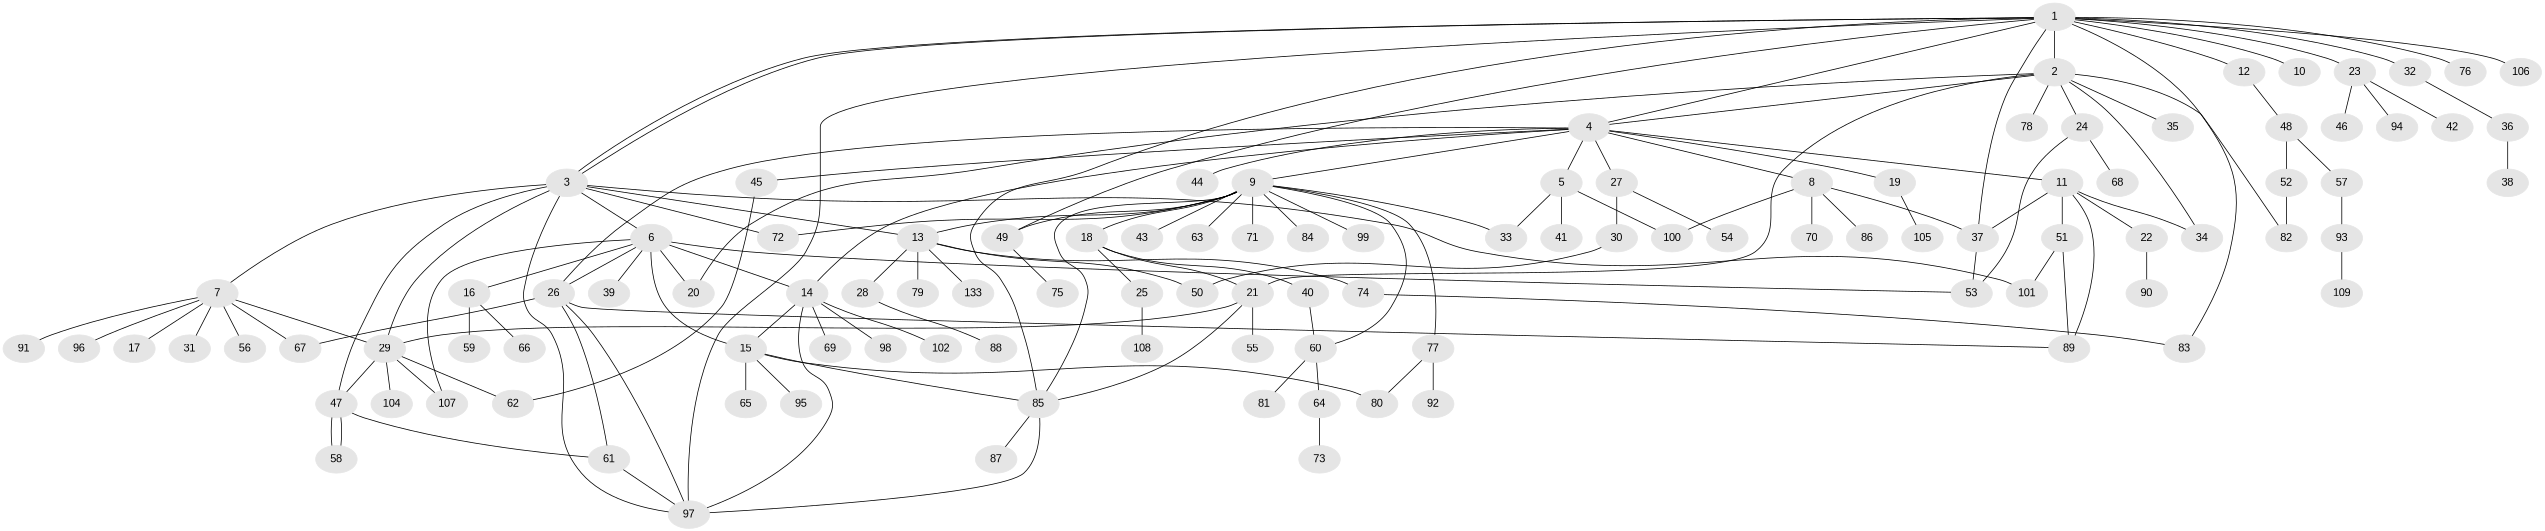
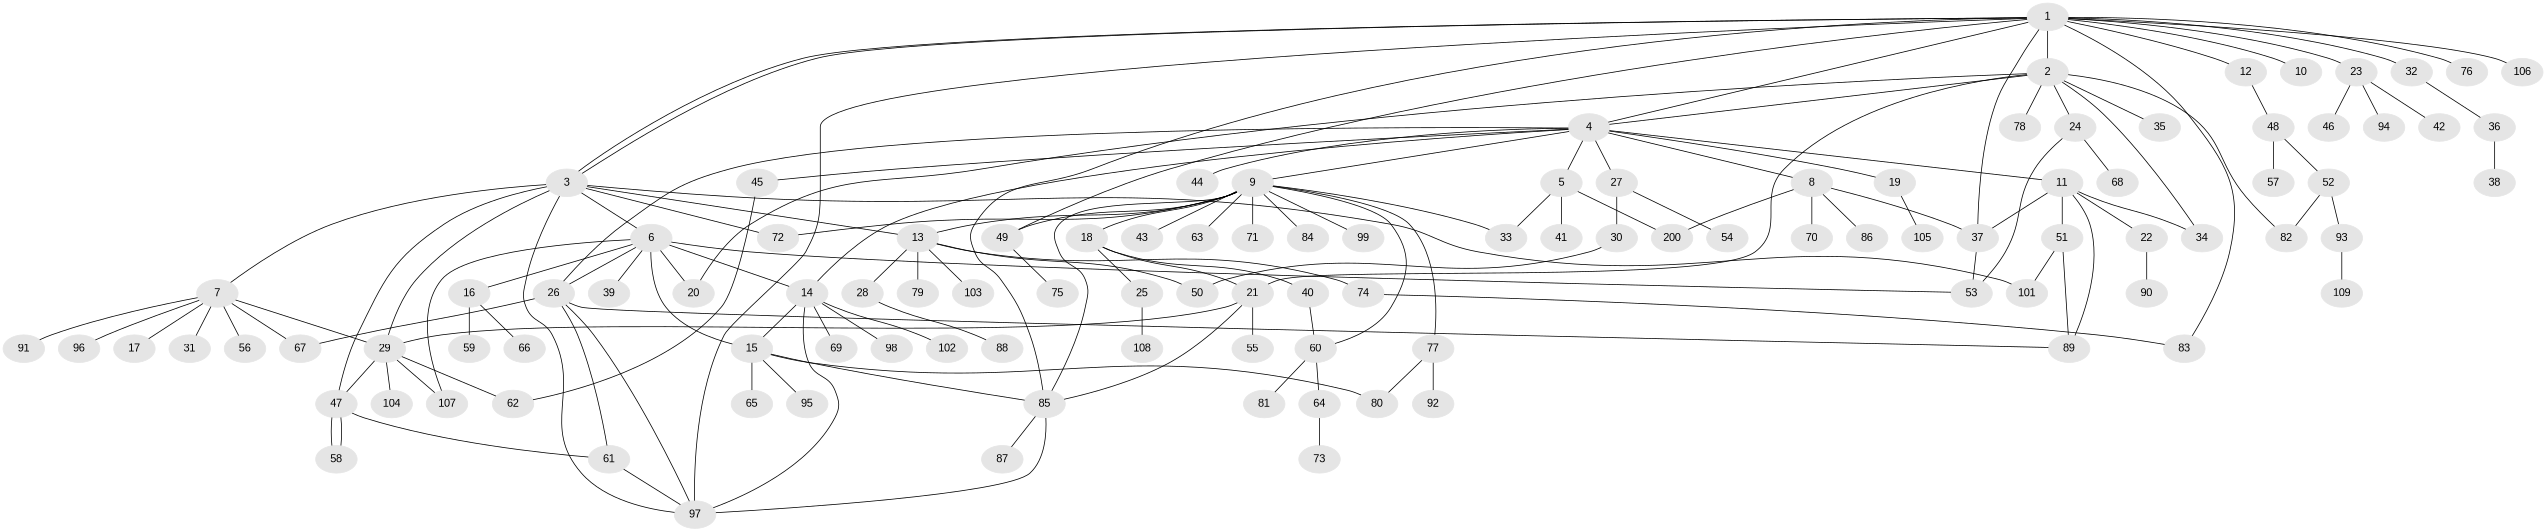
edge "57" -- "93": now "52" -- "93"
node "100": label "100" -> "200"
node "133": label "133" -> "103"
